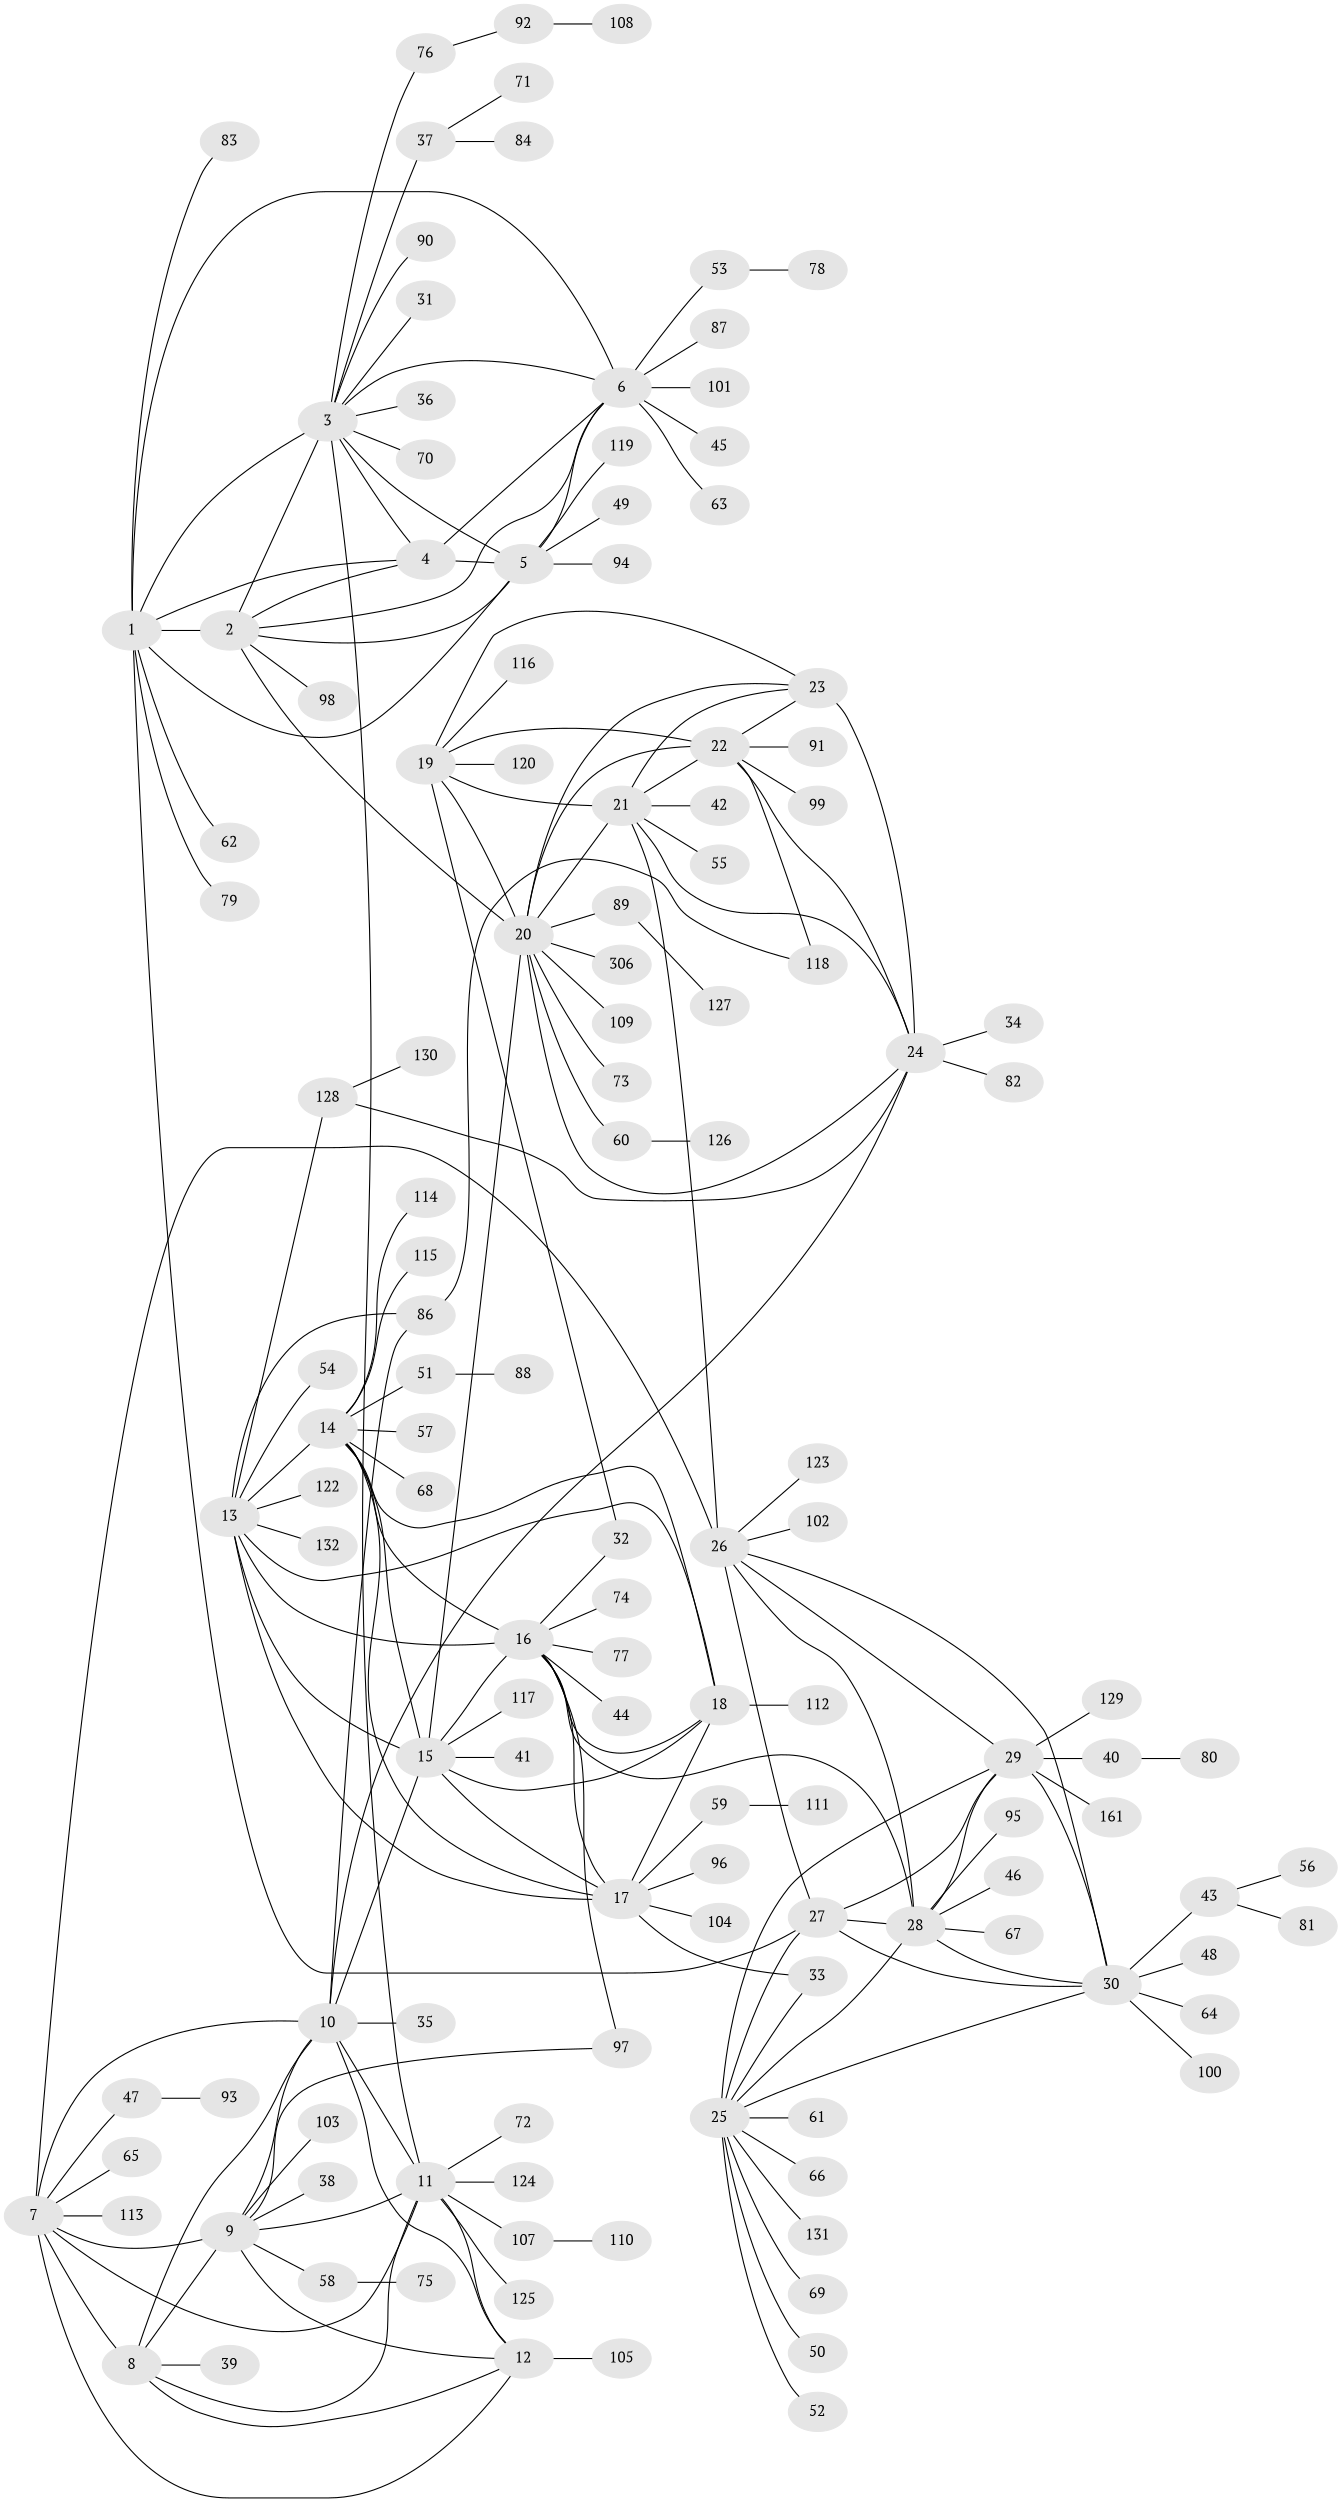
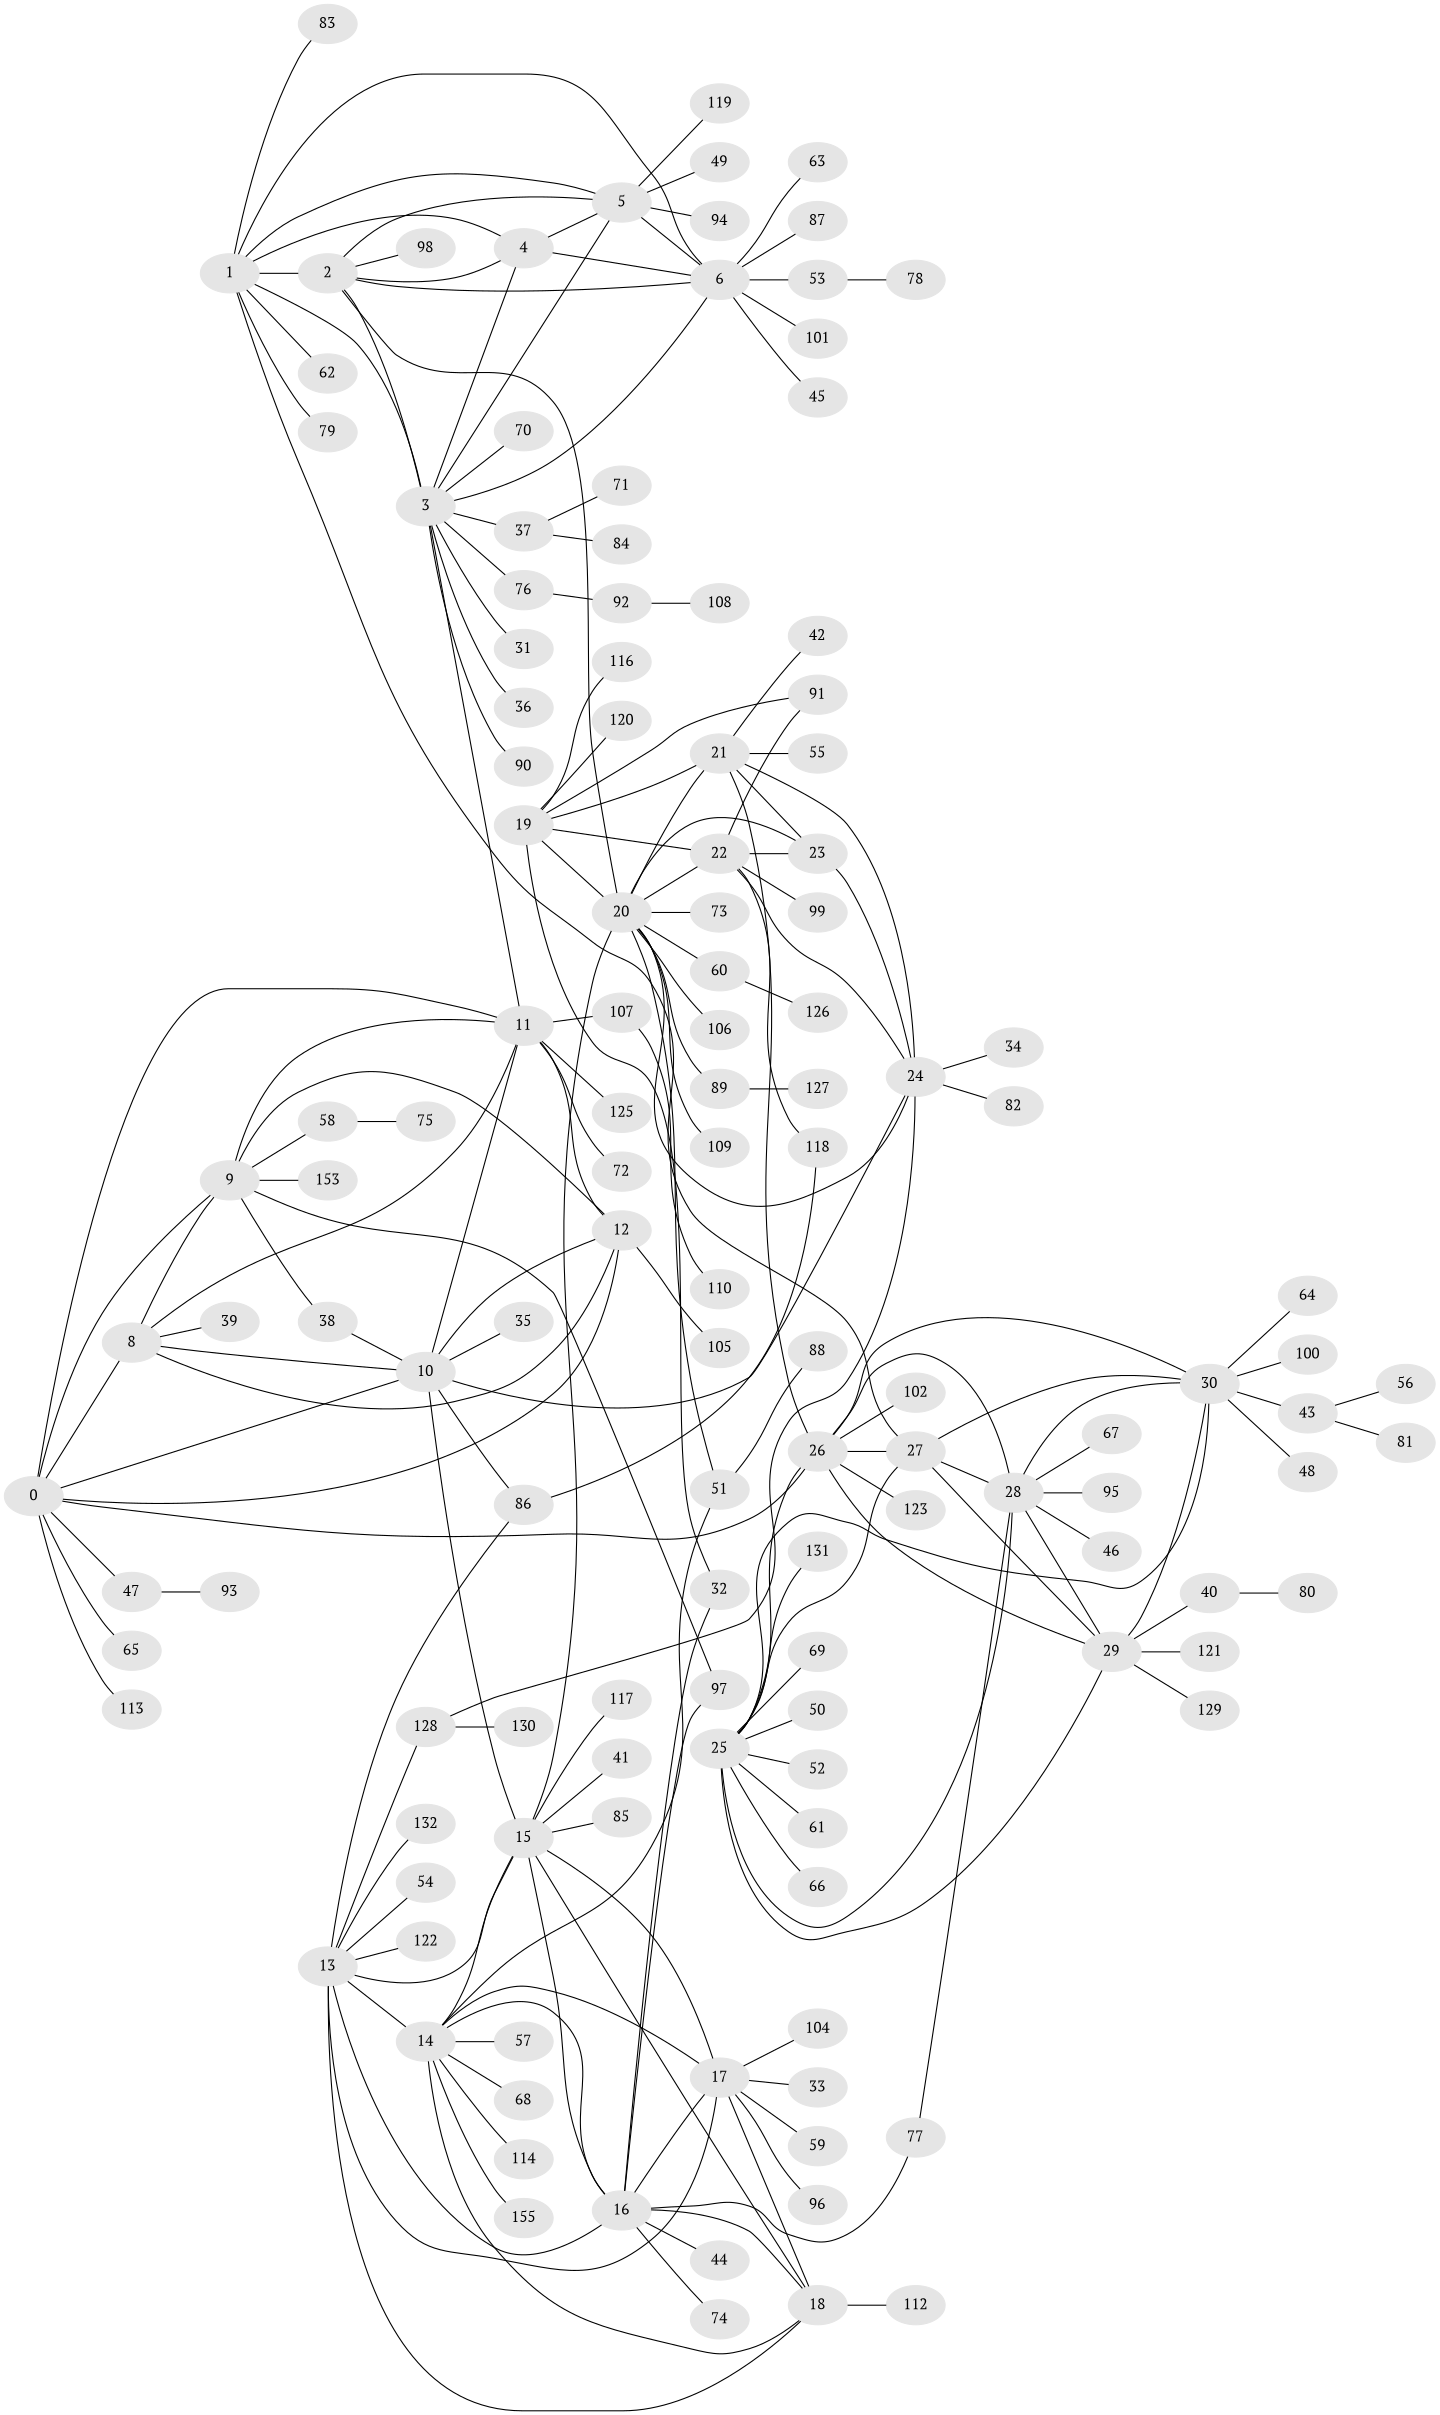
edge "23" -- "19": now "91" -- "19"
edge "22" -- "21": removed
node "306": label "306" -> "106"
edge "20" -- "51": added
node "115": label "115" -> "155"
edge "16" -- "28": now "77" -- "28"
node "111": removed
node "85": added
node "161": label "161" -> "121"
edge "33" -- "25": now "26" -- "25"
node "103": label "103" -> "153"
edge "10" -- "9": now "10" -- "38"
node "124": removed
node "7": label "7" -> "0"
